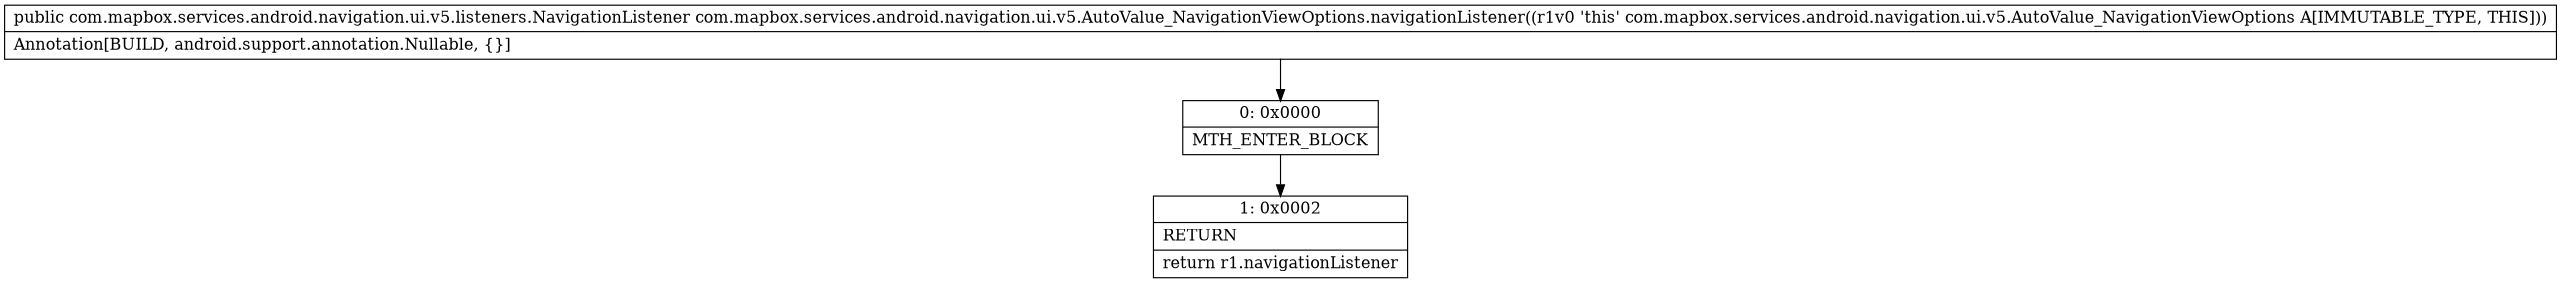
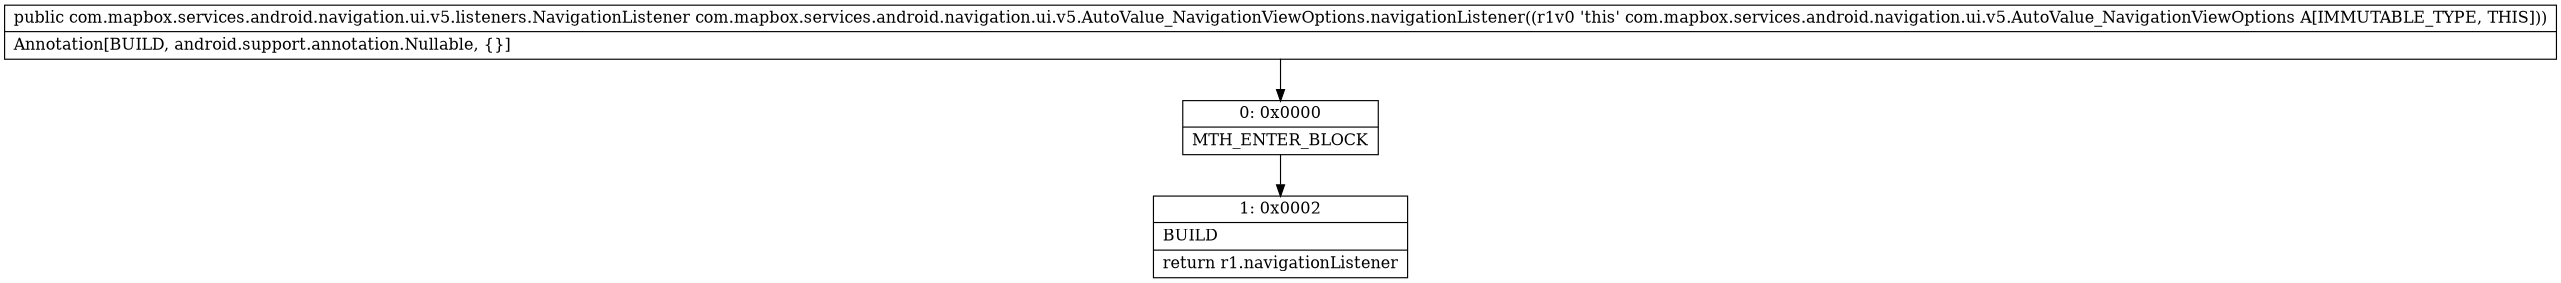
node "1: 0x0002": text "RETURN" -> "BUILD"
